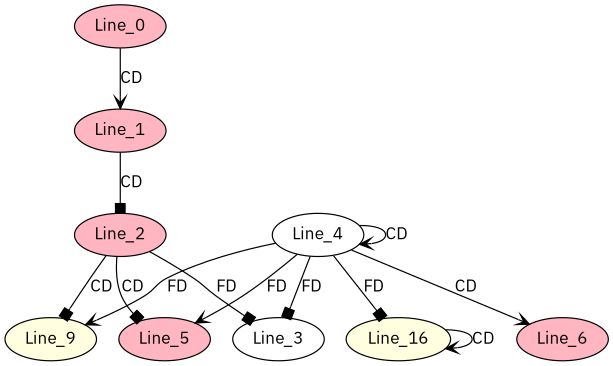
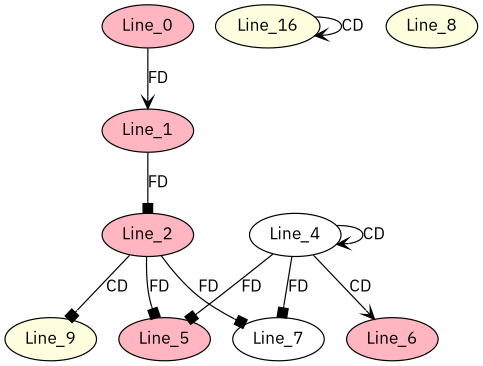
node "Line_8": added
edge "Line_0" -> "Line_1": label "CD" -> "FD"
edge "Line_1" -> "Line_2": label "CD" -> "FD"
edge "Line_4" -> "Line_9": removed, label "FD"
edge "Line_4" -> "Line_16": removed, label "FD"
edge "Line_2" -> "Line_5": label "CD" -> "FD"
edge "Line_4" -> "Line_5": arrowhead vee -> box
node "Line_3": label "Line_3" -> "Line_7"
